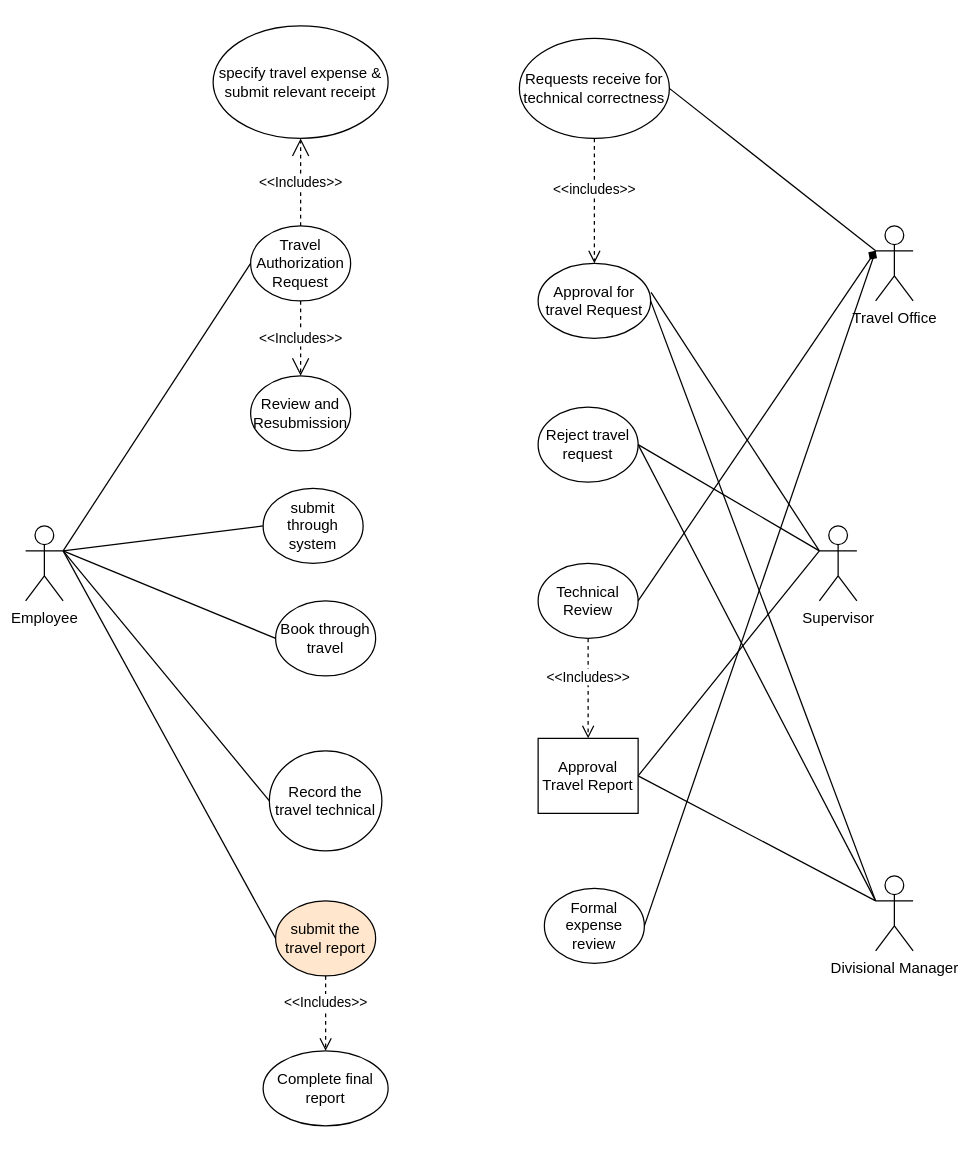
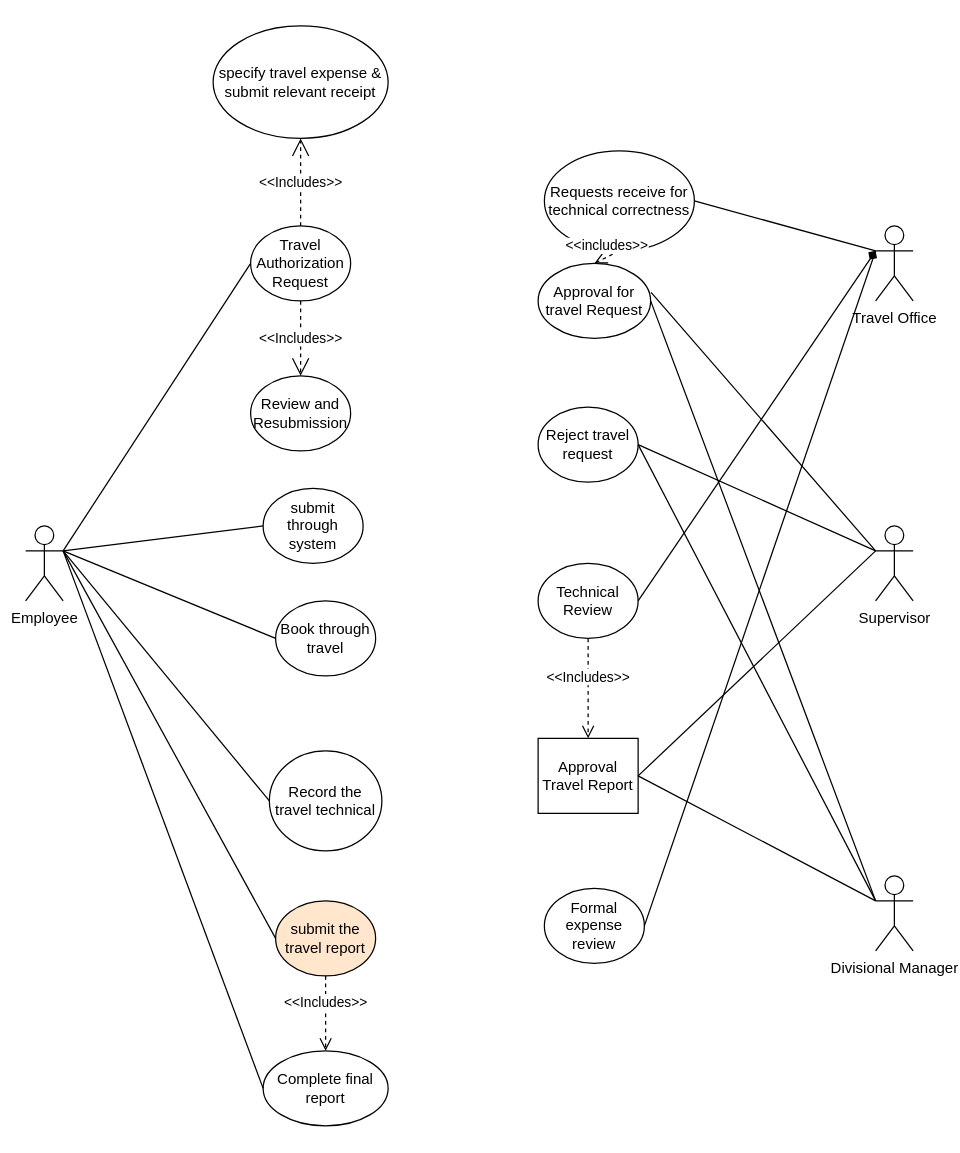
node "Requests receive for technical correctness": moved (594, 88) -> (619, 201)
node "Supervisor": moved (838, 563) -> (894, 563)
edge "Employee" -- "Complete final report": added
